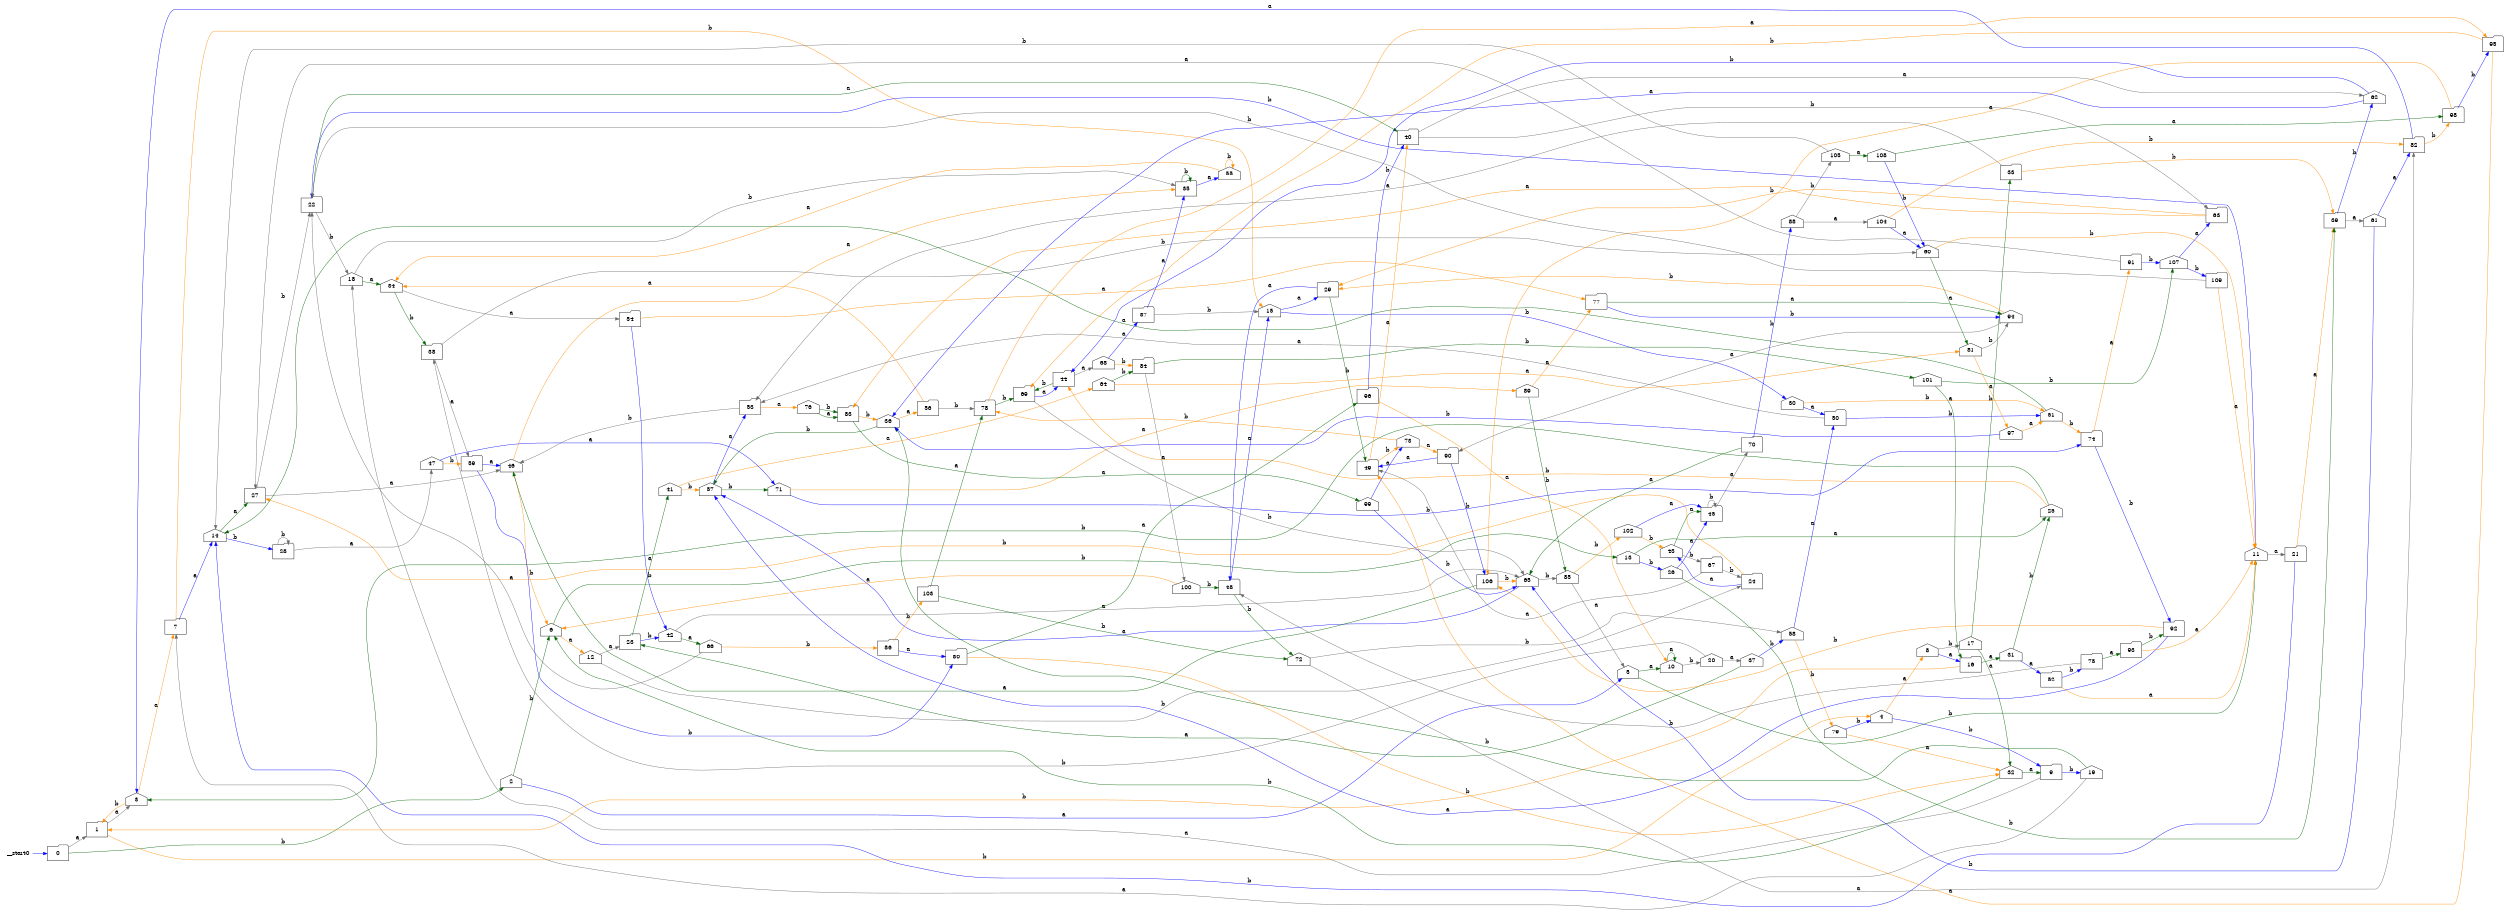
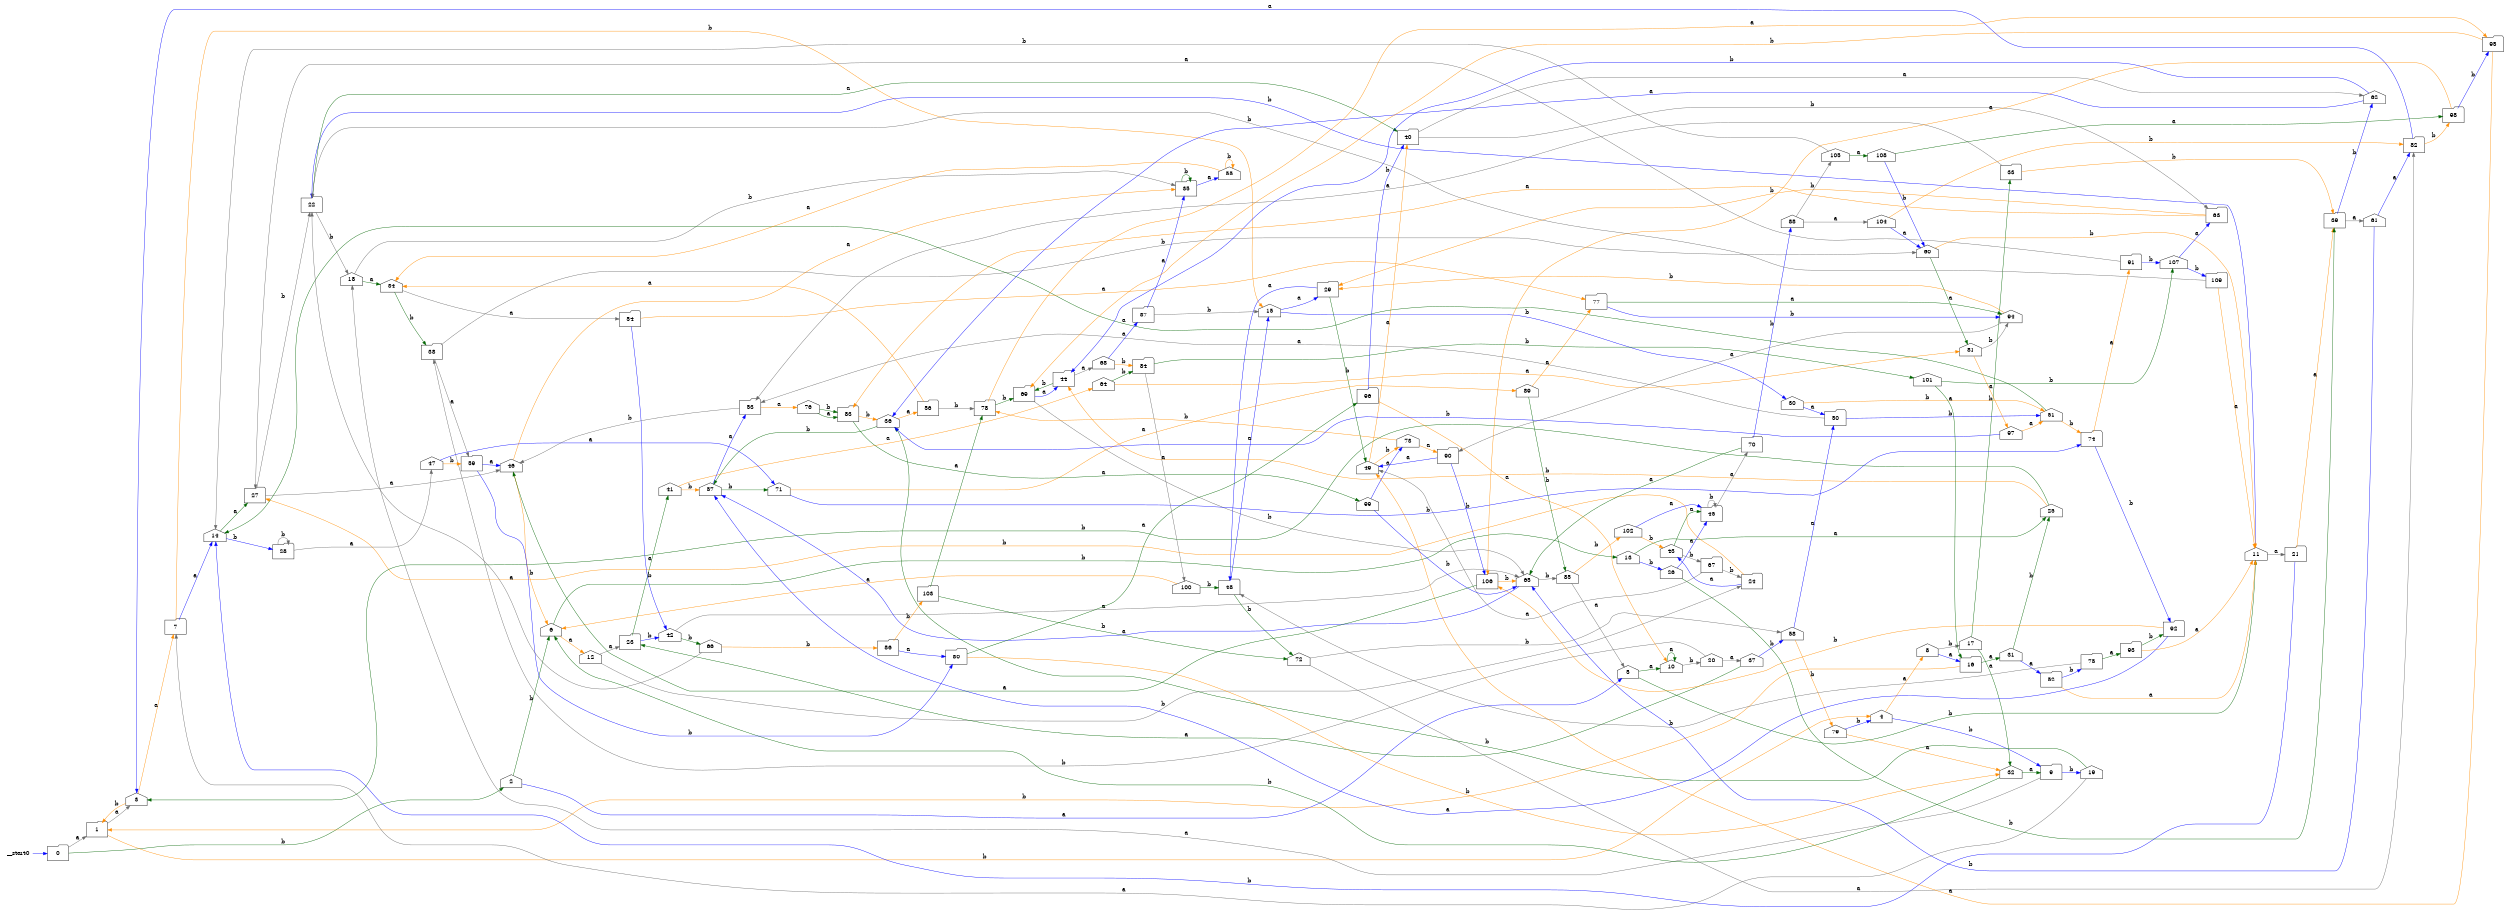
node "49": shape folder -> house
edge "42" -> "66": label "a" -> "b"
